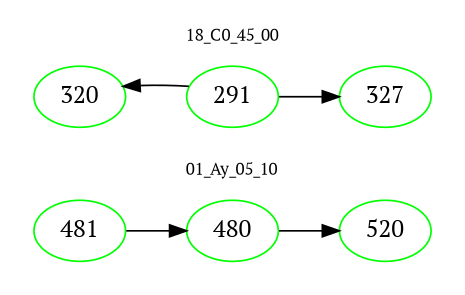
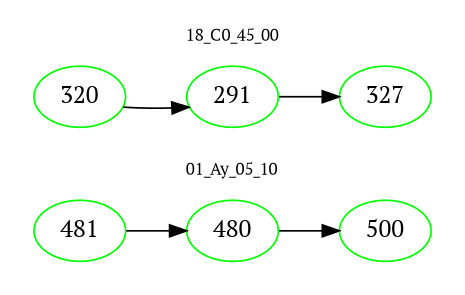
edge "291" -> "320": reversed
node "520": label "520" -> "500"
